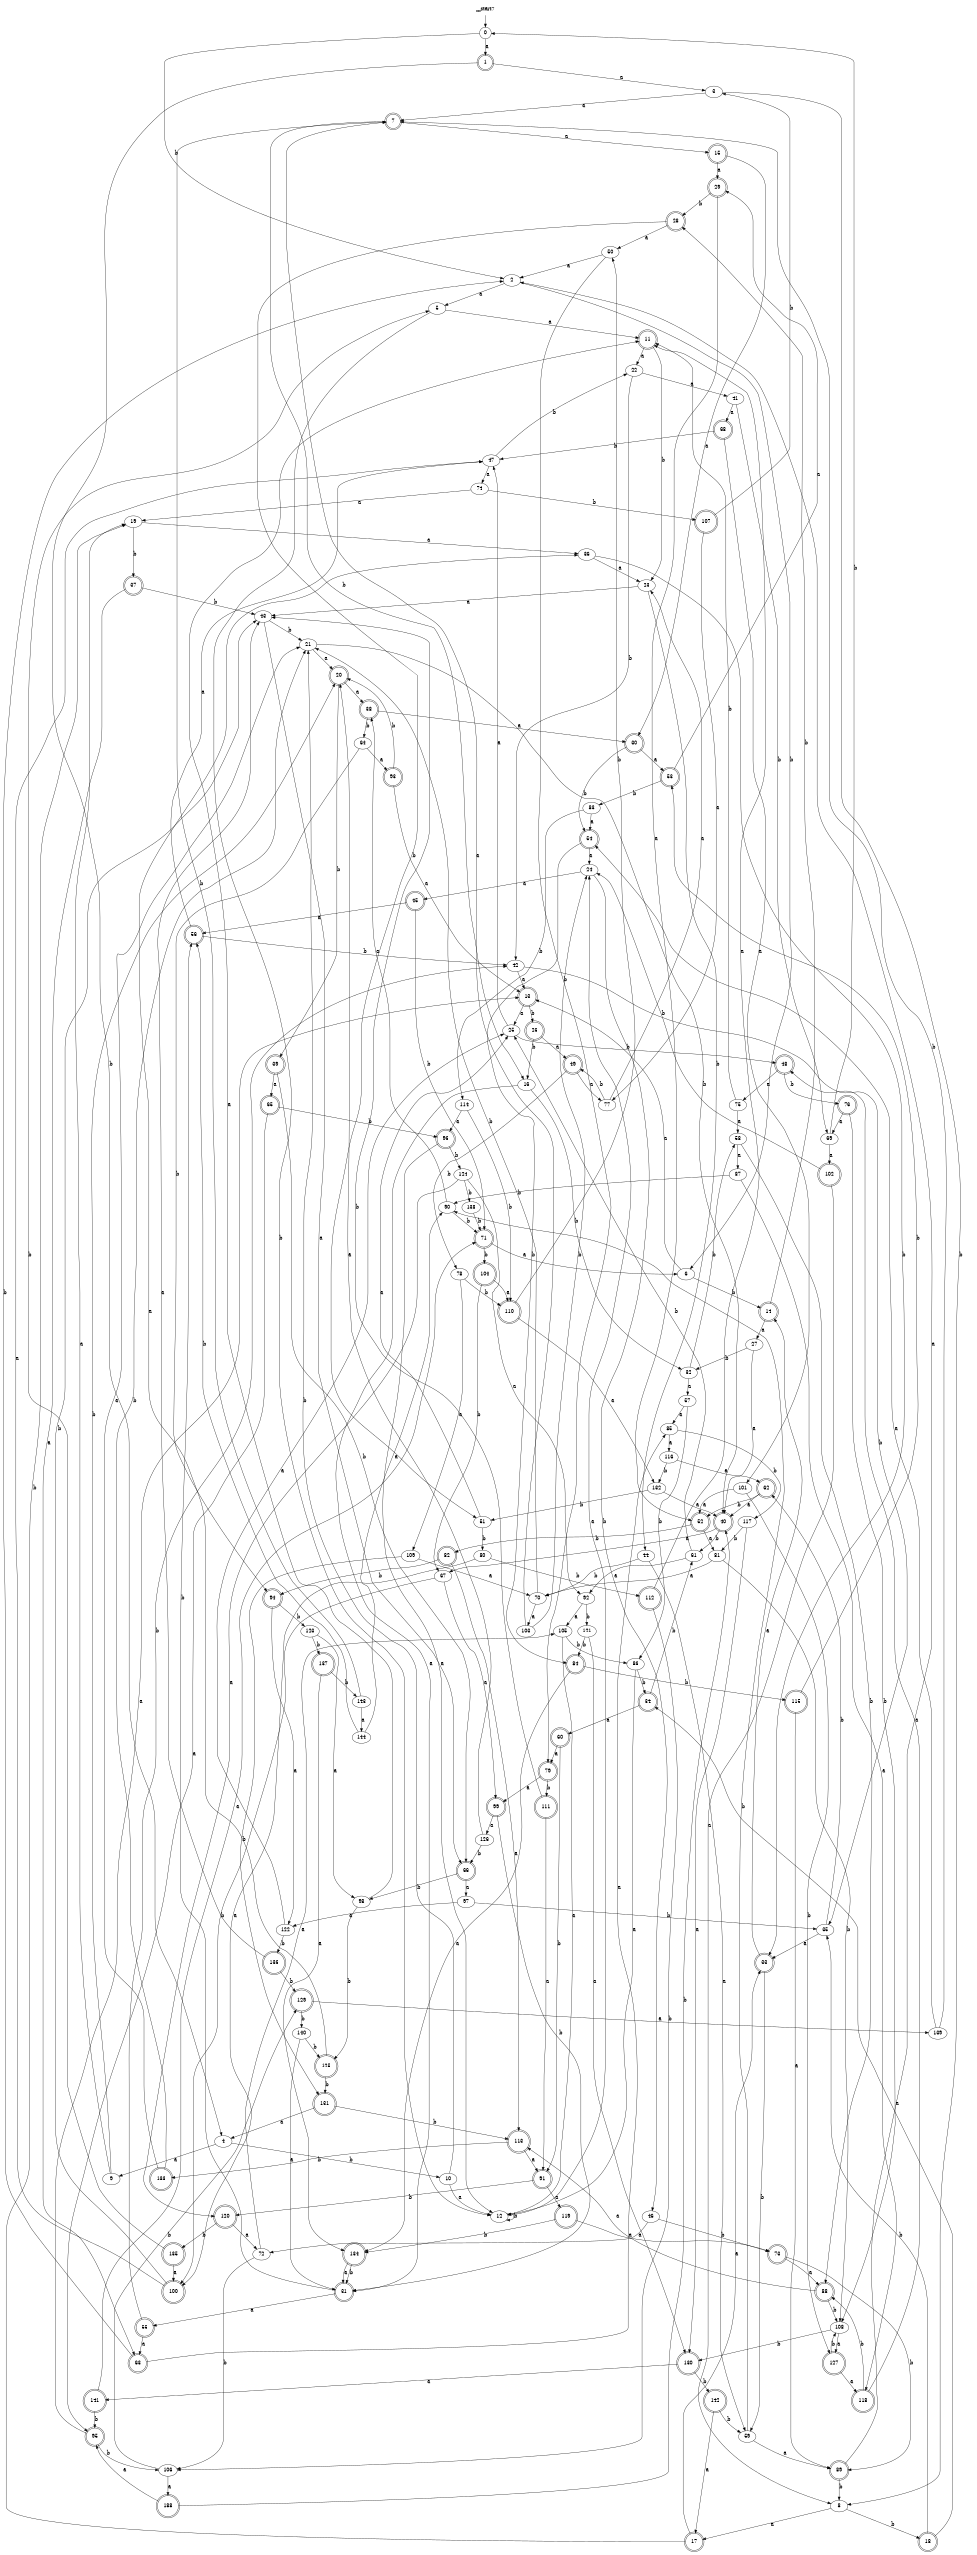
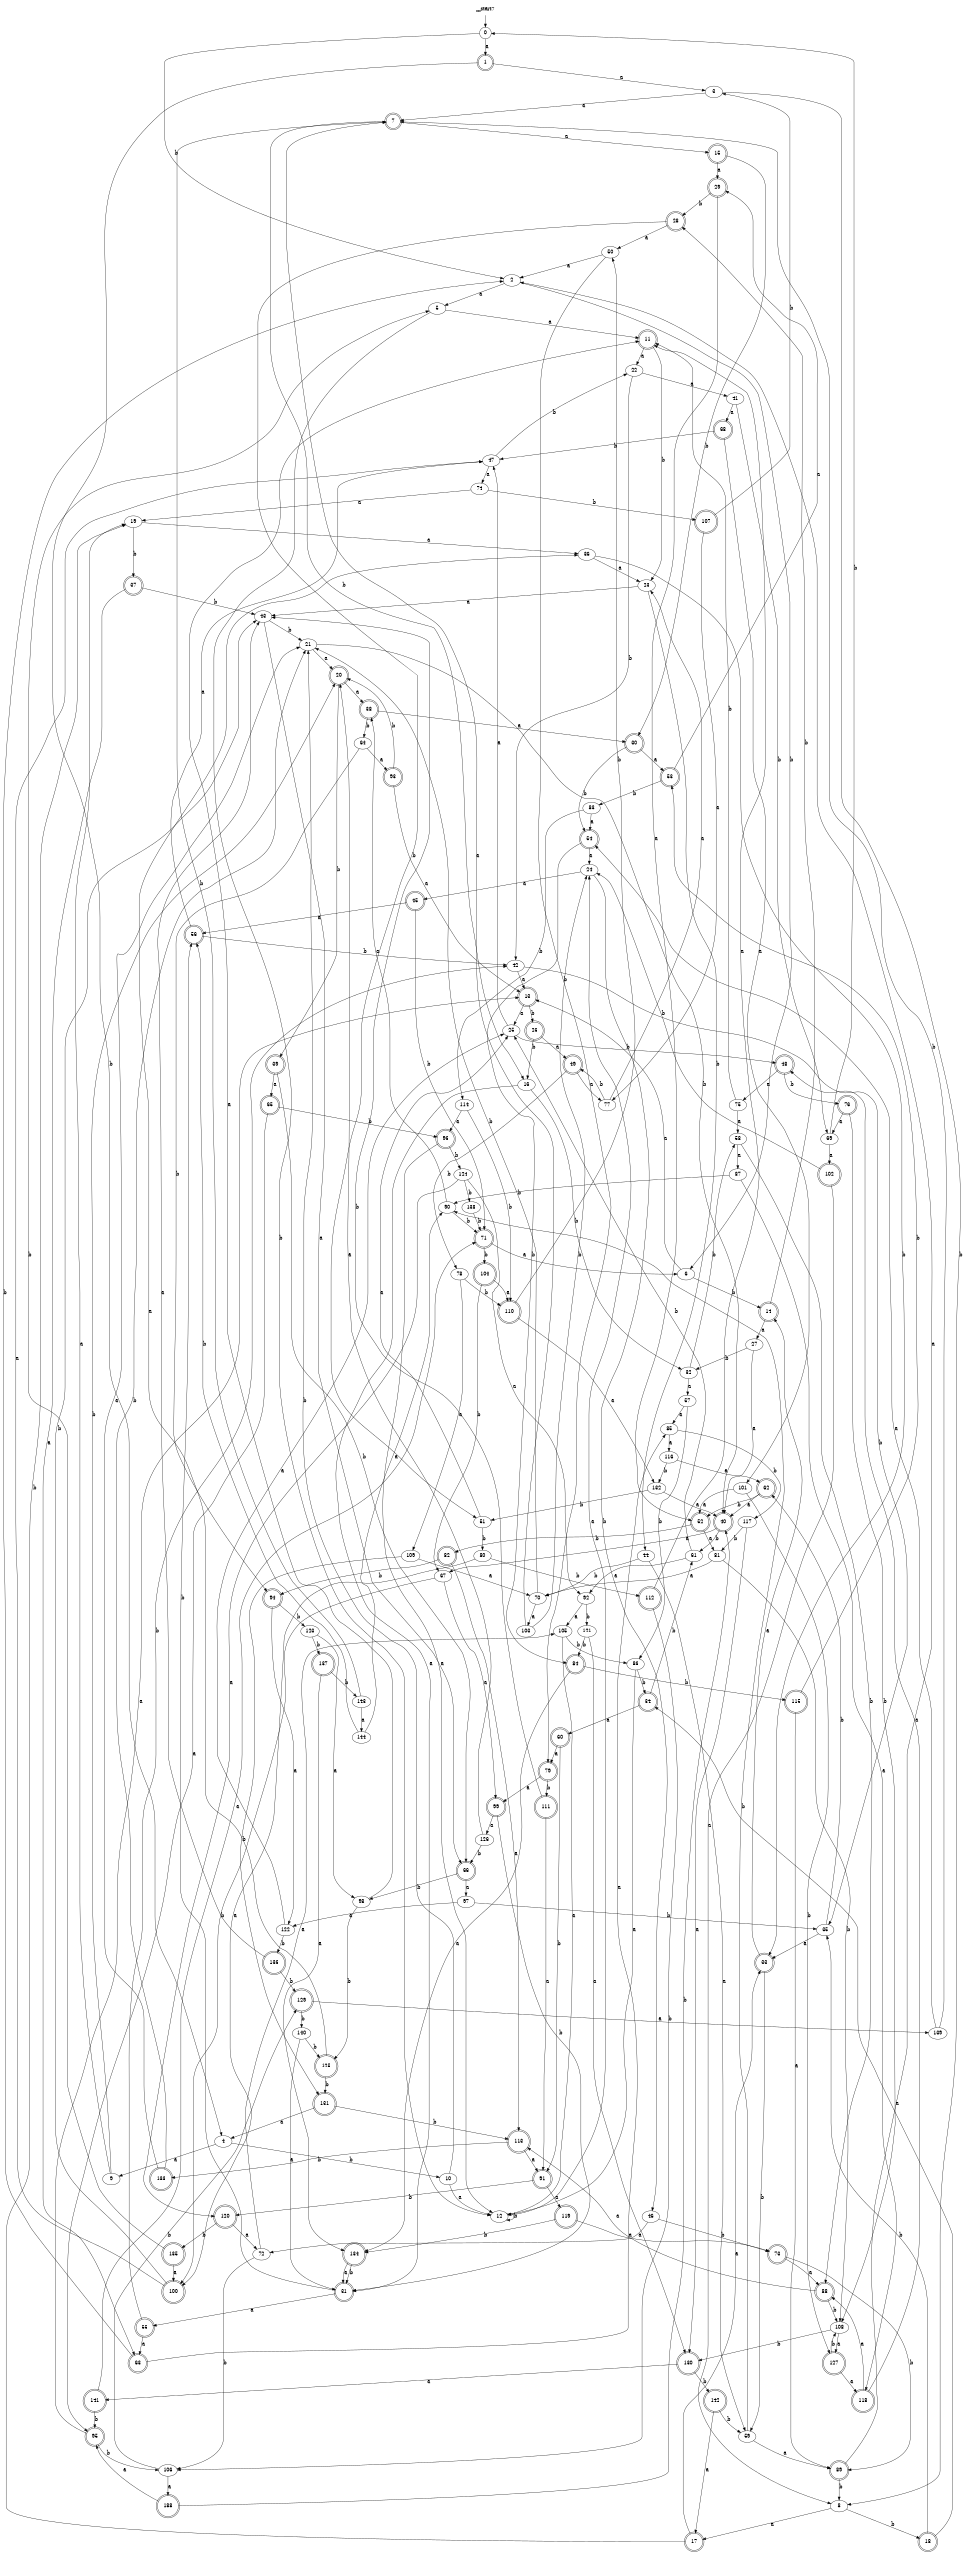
edge "15" -> "30": label "a" -> "b"
edge "118" -> "88": label "b" -> "a"
